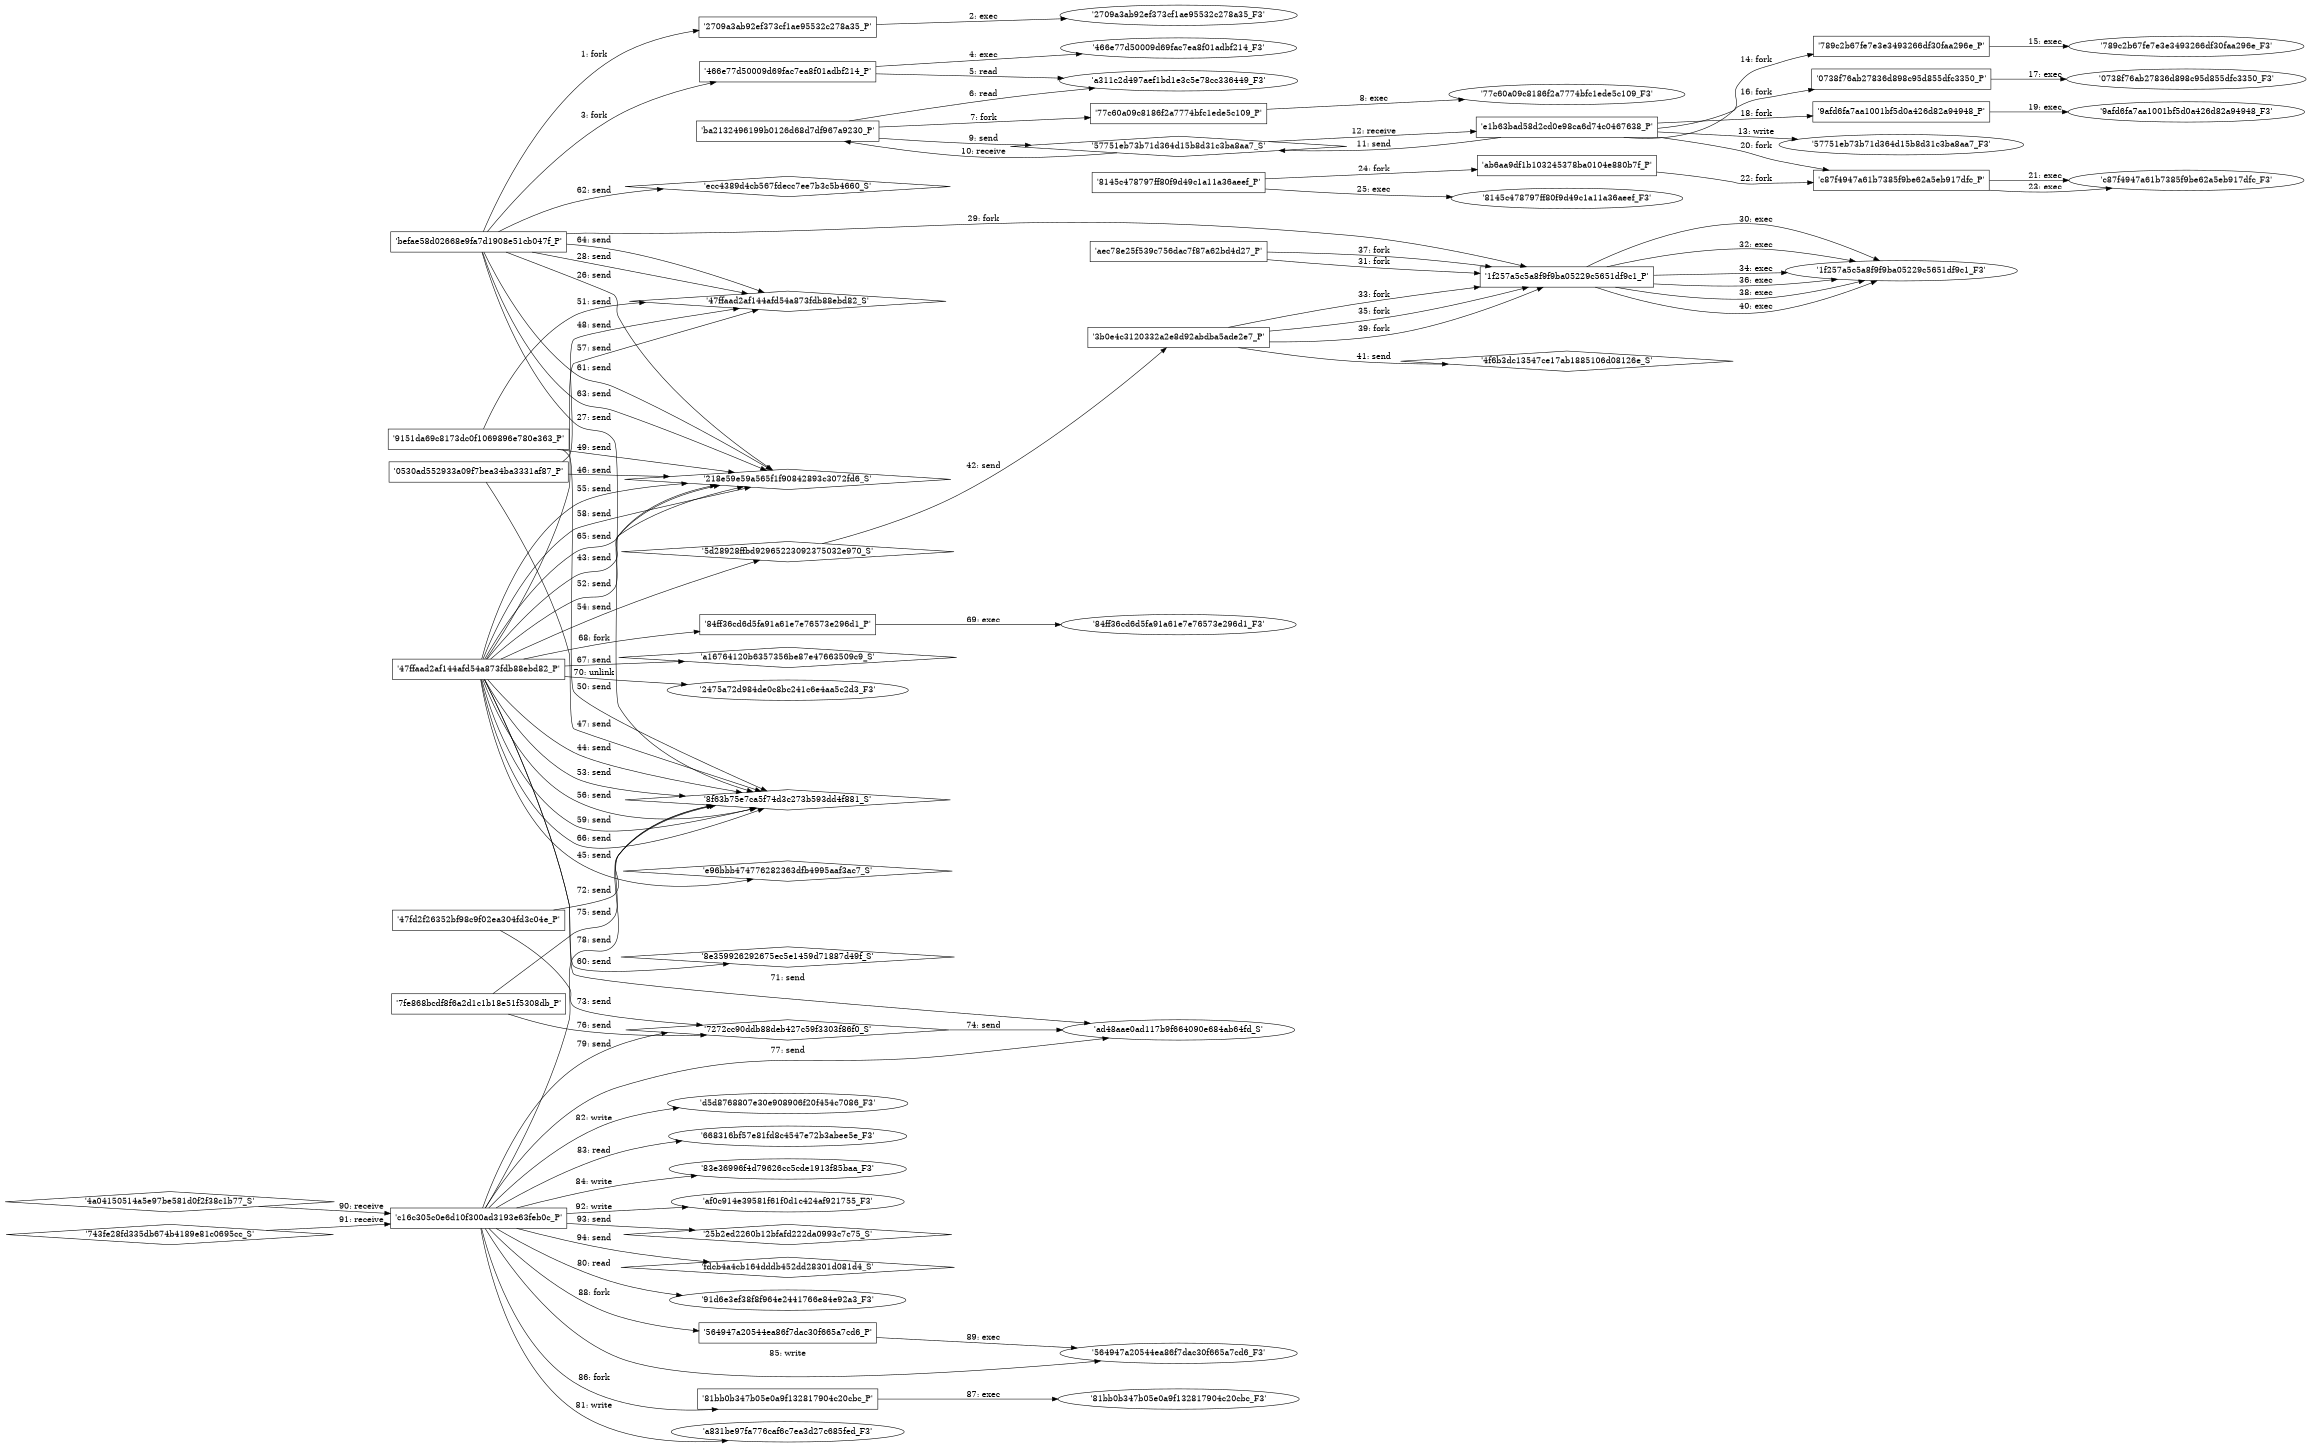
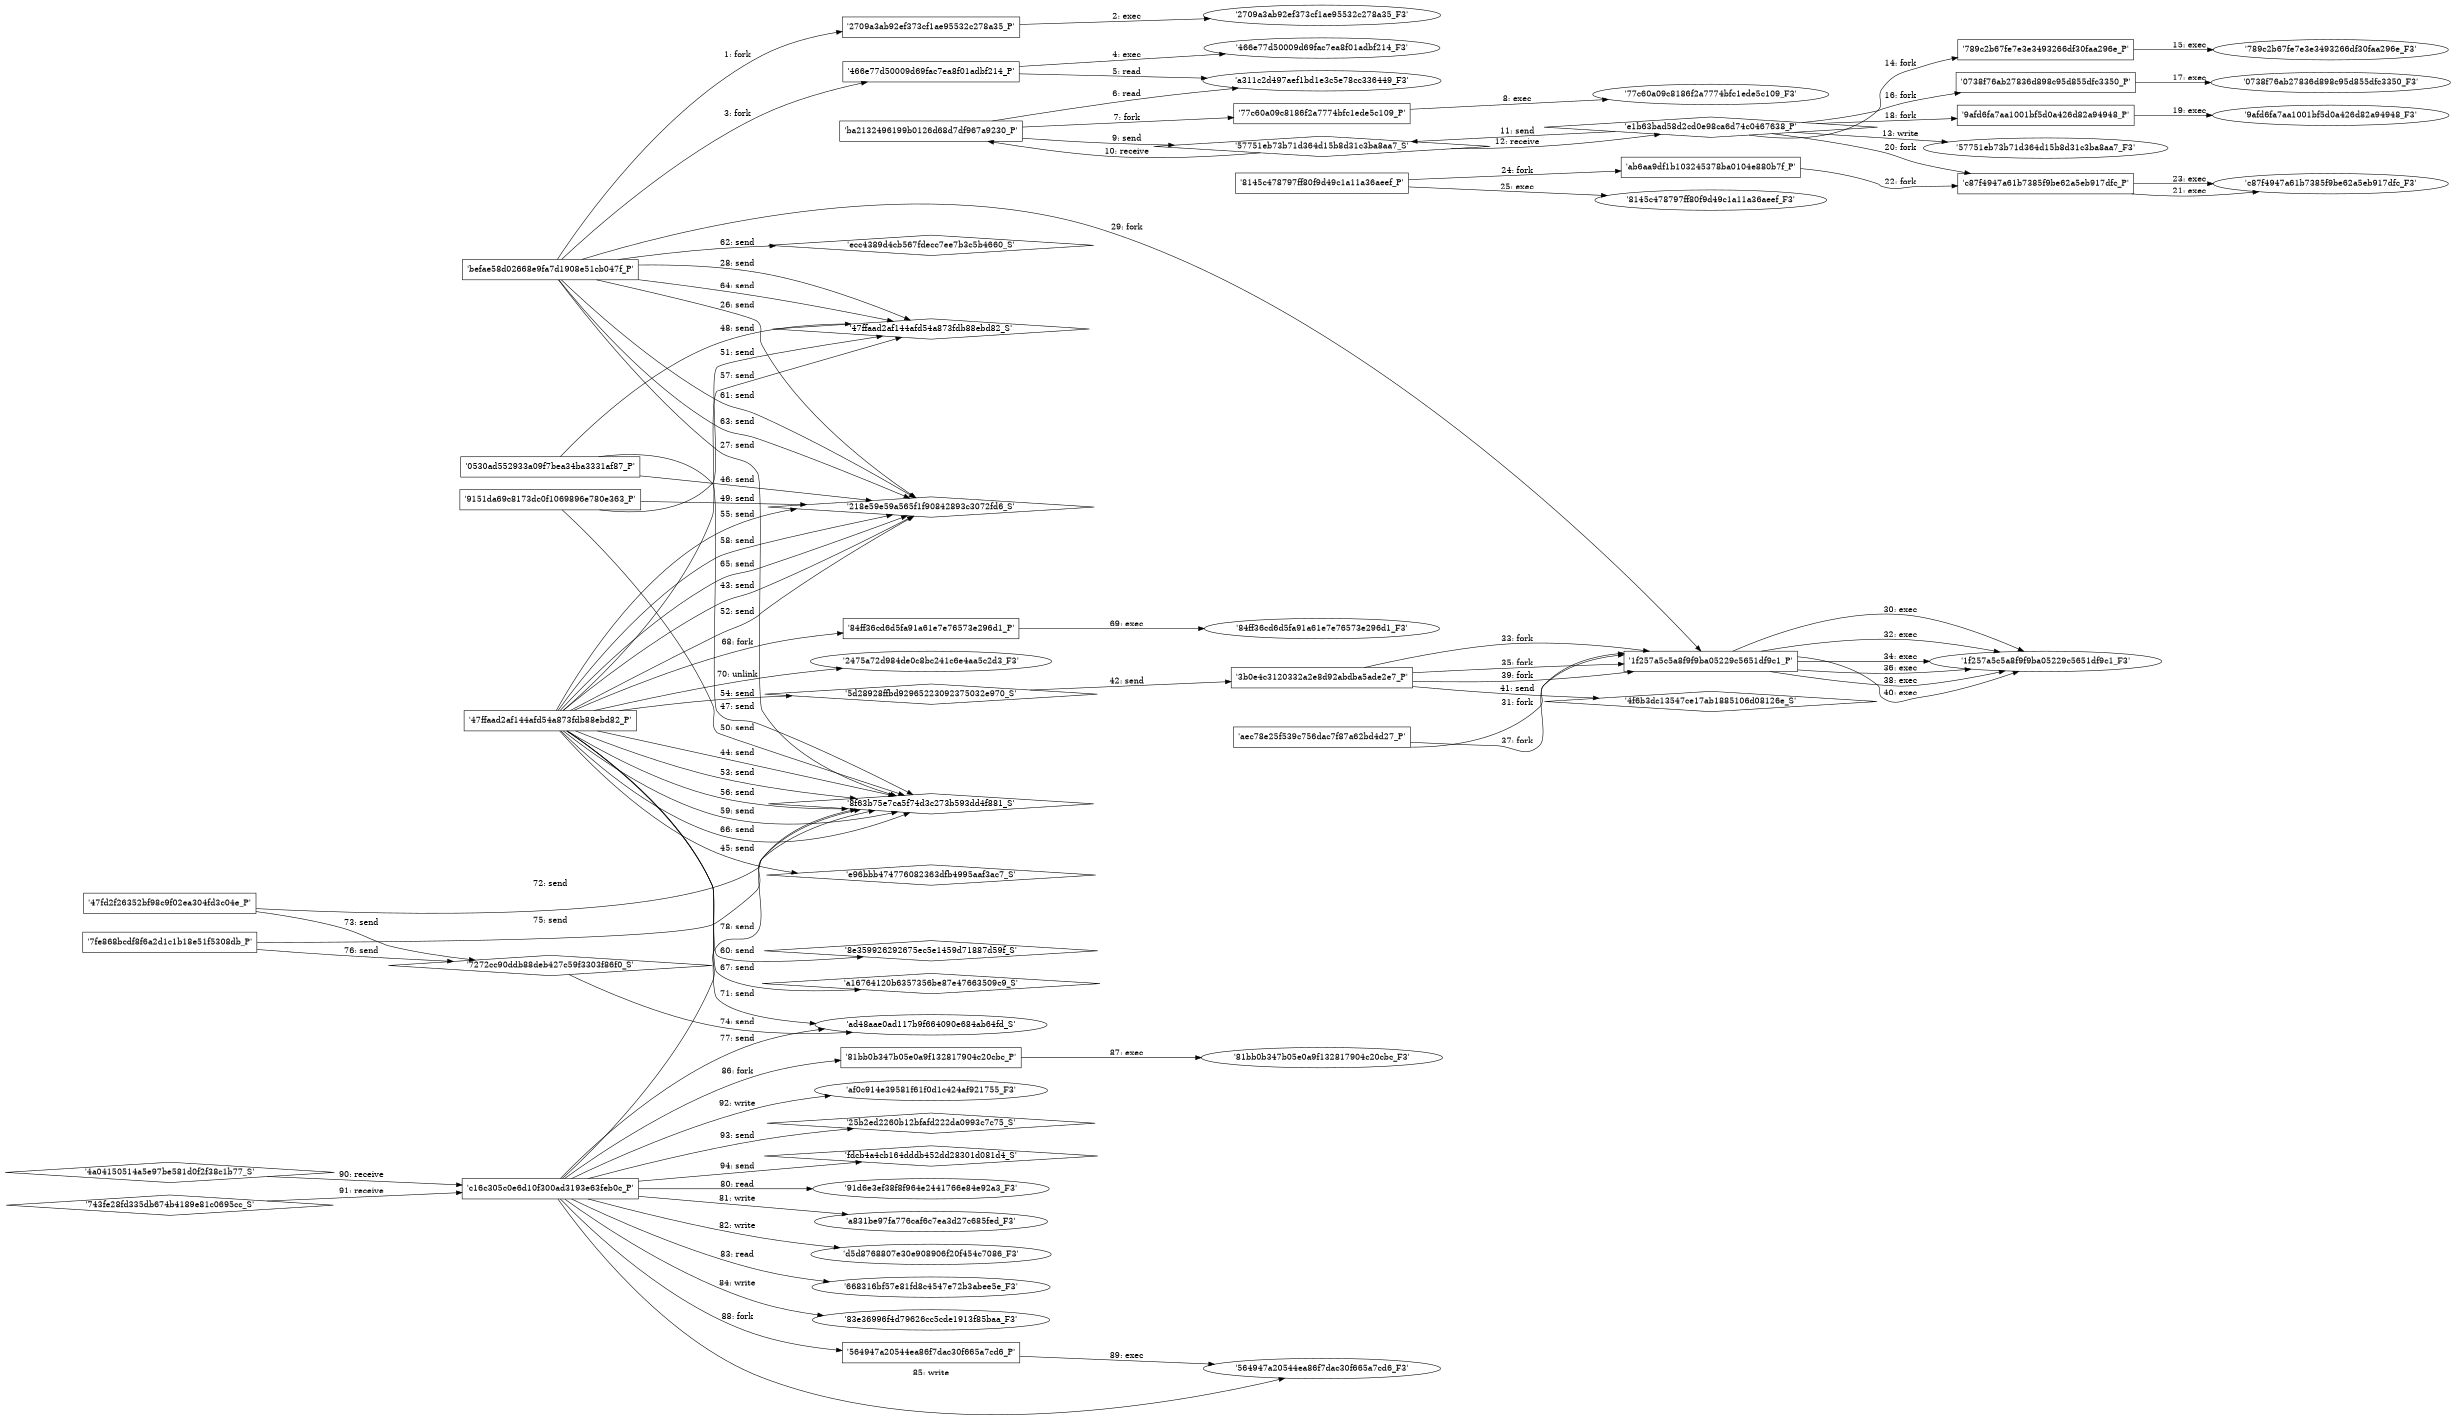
node "'e1b63bad58d2cd0e98ca6d74c0467638_P'": shape box -> diamond
node "'e96bbb474776282363dfb4995aaf3ac7_S'": label "'e96bbb474776282363dfb4995aaf3ac7_S'" -> "'e96bbb474776082363dfb4995aaf3ac7_S'"
node "'8e359926292675ec5e1459d71887d49f_S'": label "'8e359926292675ec5e1459d71887d49f_S'" -> "'8e359926292675ec5e1459d71887d59f_S'"
edge "'c16c305c0e6d10f300ad3193e63feb0c_P'" -> "'7272cc90ddb88deb427c59f3303f86f0_S'": removed, label "79: send"
